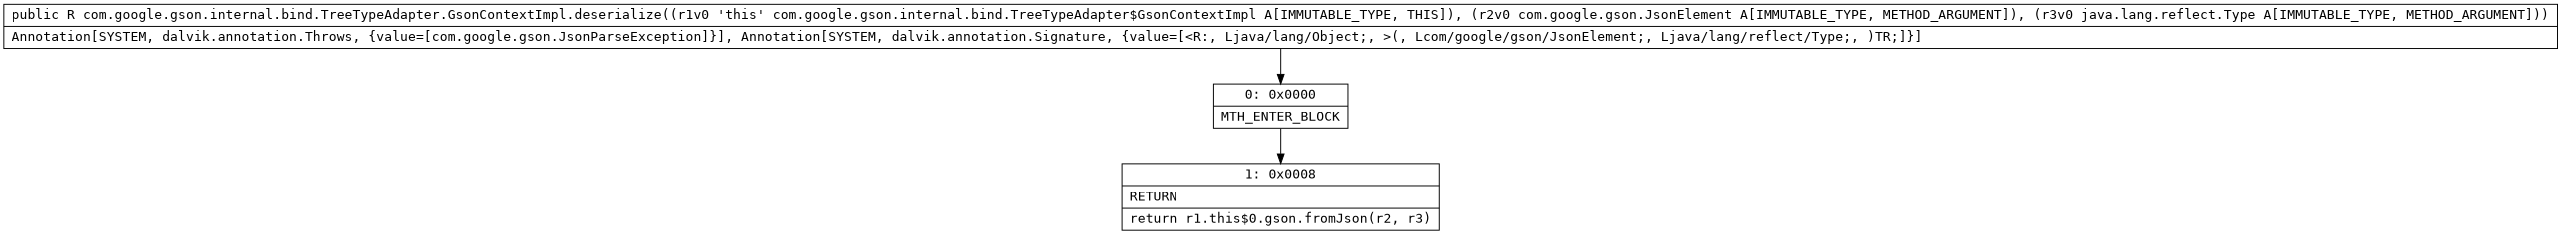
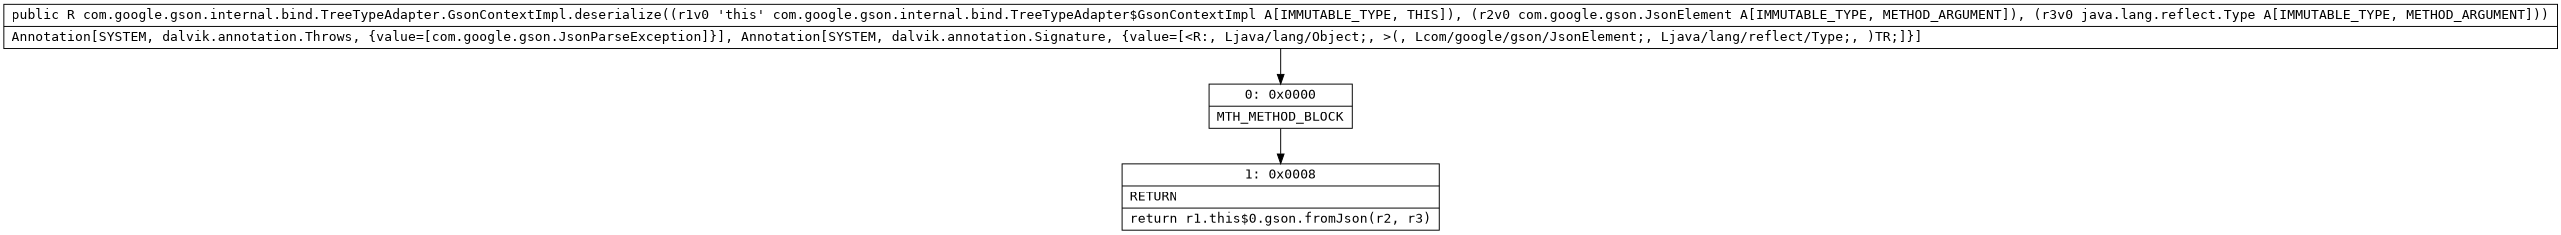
node "0: 0x0000": text "MTH_ENTER_BLOCK" -> "MTH_METHOD_BLOCK"
